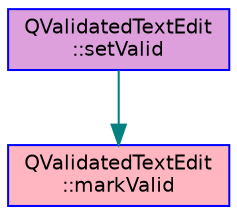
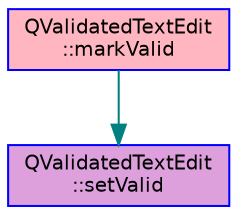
edge "QValidatedTextEdit ::setValid" -> "QValidatedTextEdit ::markValid": reversed
